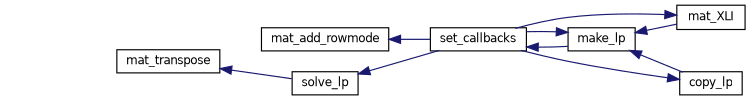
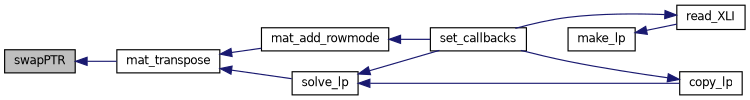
node "mat_XLI": label "mat_XLI" -> "read_XLI"
edge "set_callbacks" -> "make_lp": removed
edge "make_lp" -> "set_callbacks": removed
edge "mat_add_rowmode" -> "mat_transpose": added
node "swapPTR": added
edge "copy_lp" -> "make_lp": now "copy_lp" -> "solve_lp"
